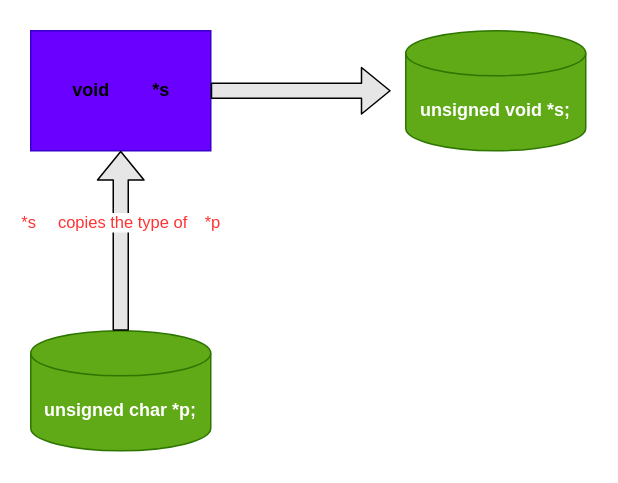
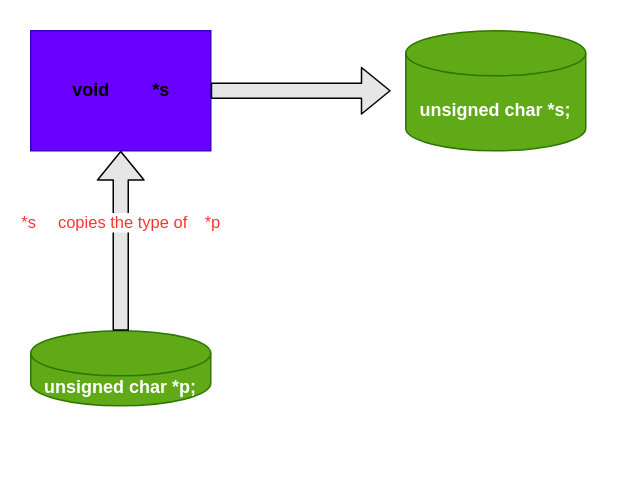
node "unsigned void *s;": label "unsigned void *s;" -> "unsigned char *s;"
node "unsigned char *p;": size 180x120 -> 180x75
